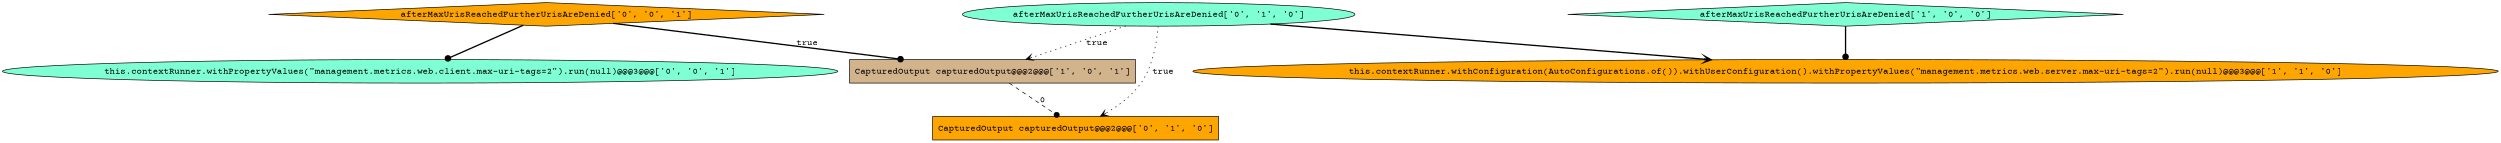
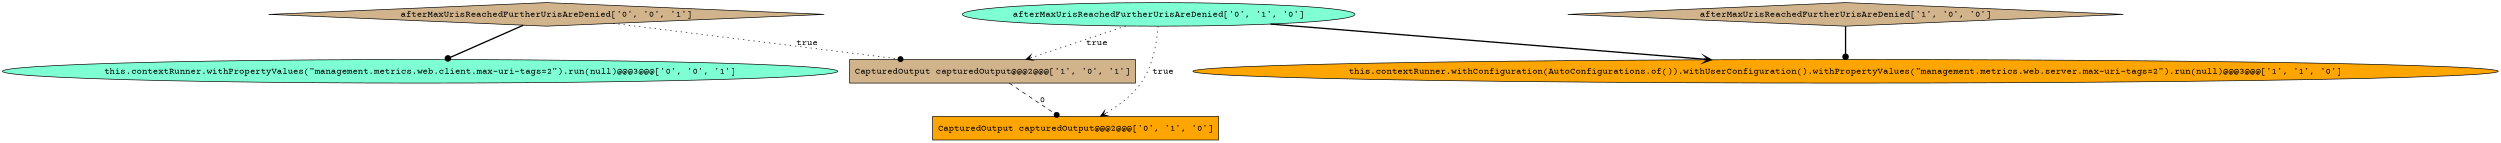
node "afterMaxUrisReachedFurtherUrisAreDenied['0', '0', '1']": fillcolor orange -> tan
node "afterMaxUrisReachedFurtherUrisAreDenied['1', '0', '0']": fillcolor aquamarine -> tan
edge "afterMaxUrisReachedFurtherUrisAreDenied['0', '0', '1']" -> "CapturedOutput capturedOutput@@@2@@@['1', '0', '1']": style bold -> dotted
